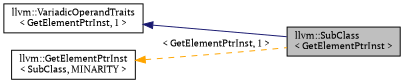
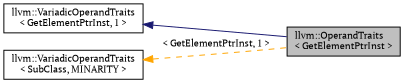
node "llvm::SubClass < GetElementPtrInst >": label "llvm::SubClass < GetElementPtrInst >" -> "llvm::OperandTraits < GetElementPtrInst >"
node "llvm::GetElementPtrInst < SubClass, MINARITY >": label "llvm::GetElementPtrInst < SubClass, MINARITY >" -> "llvm::VariadicOperandTraits < SubClass, MINARITY >"
